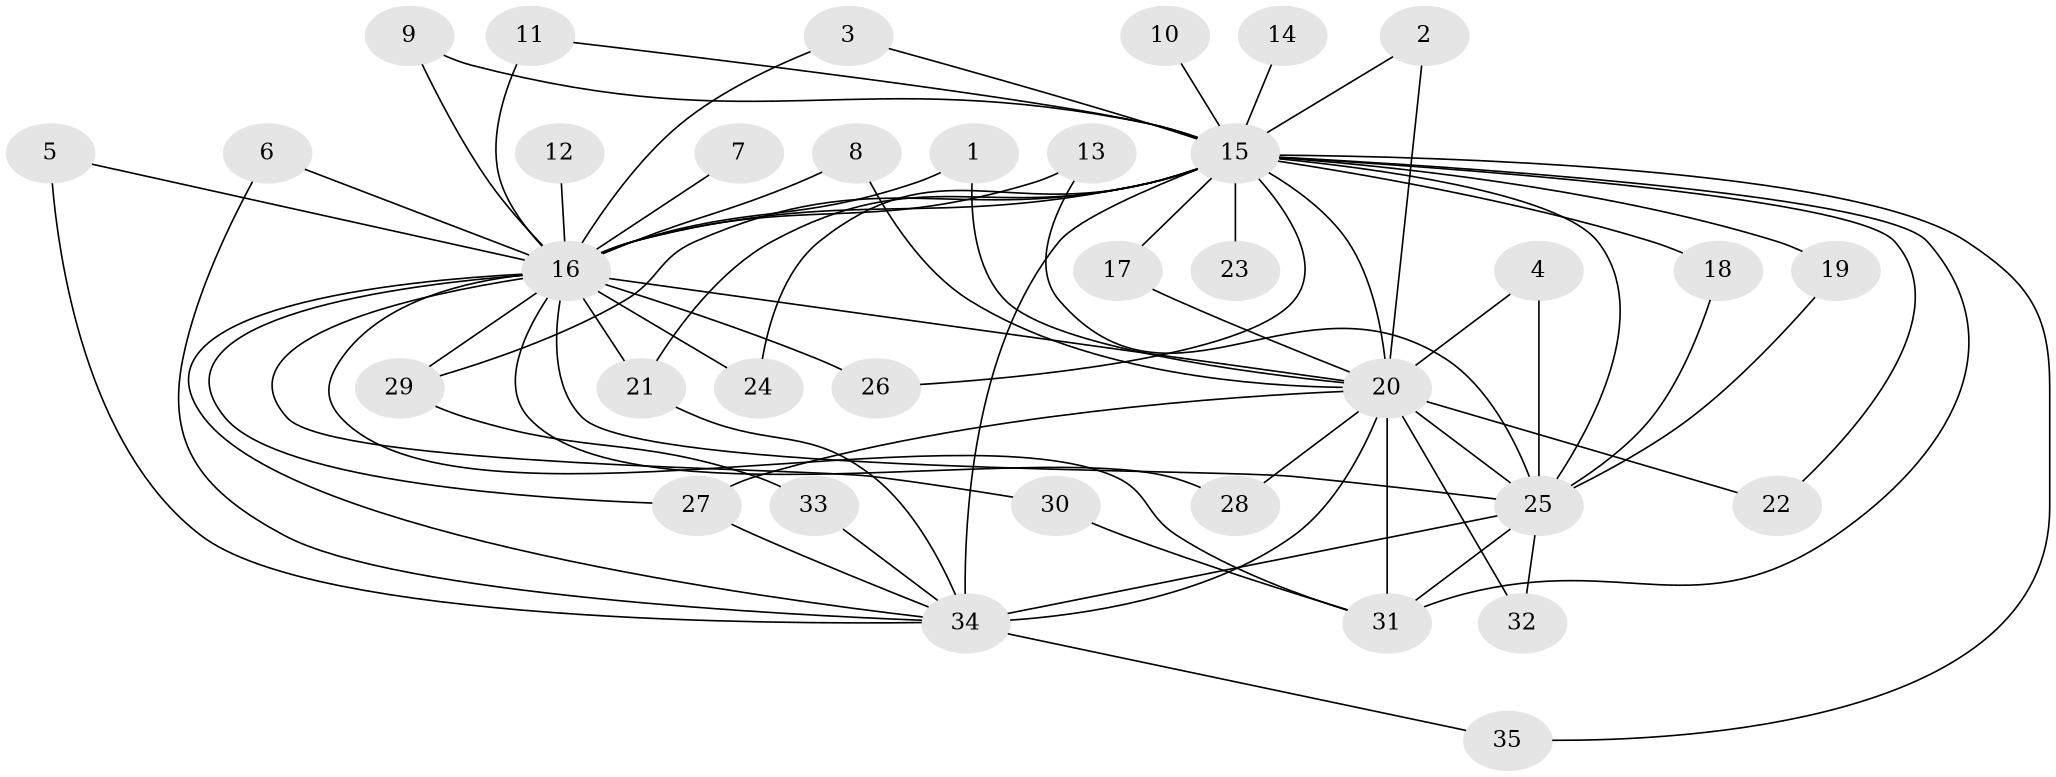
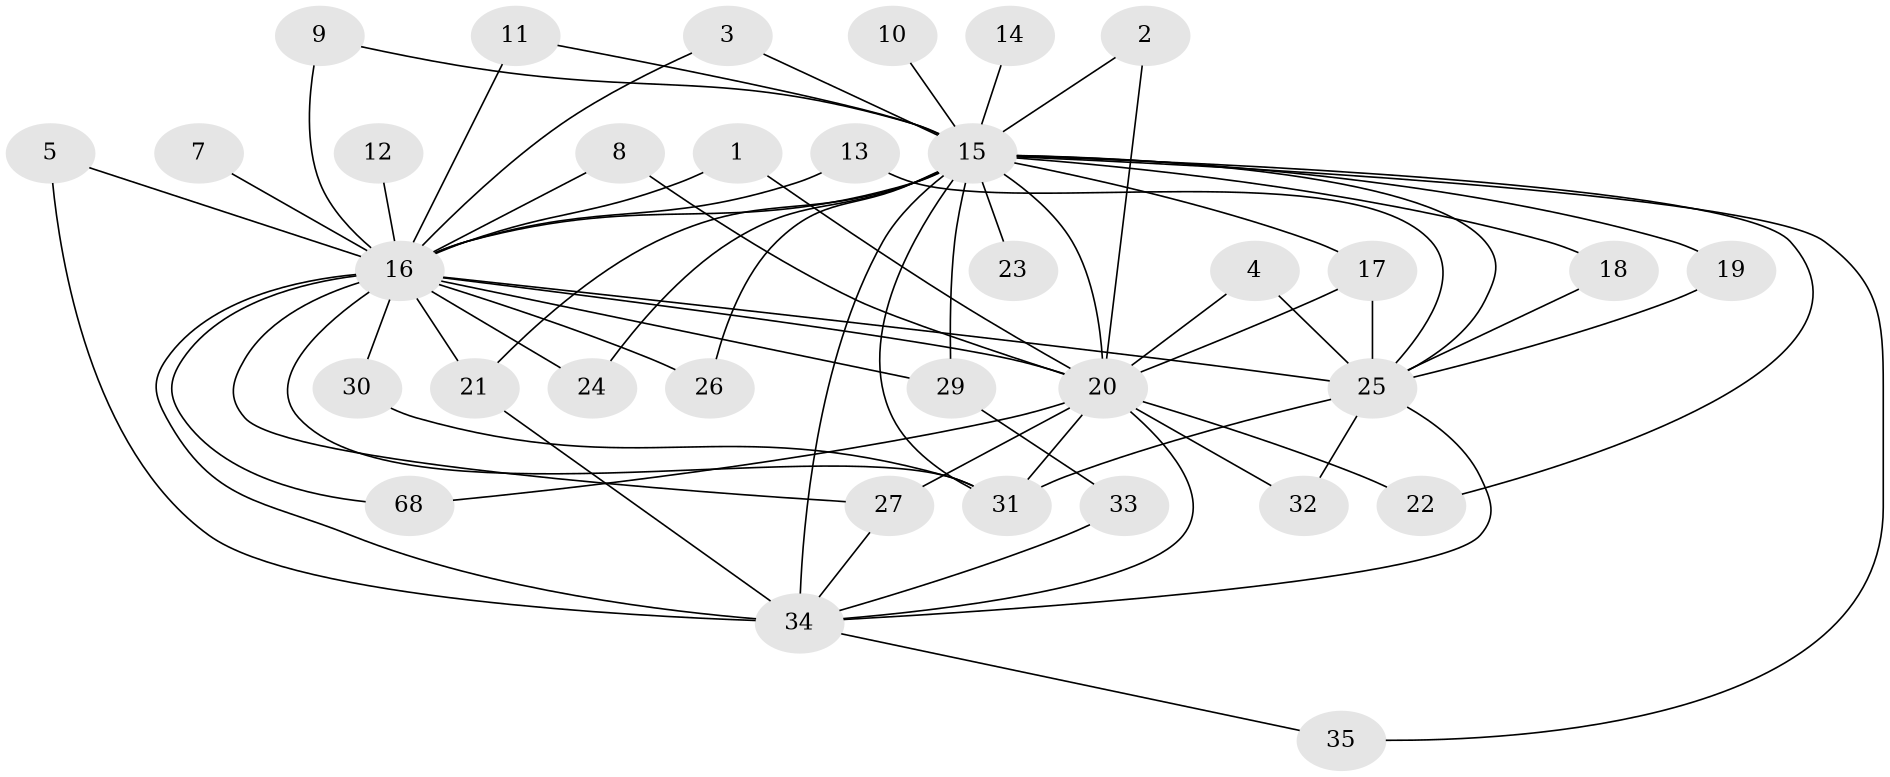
node "6": removed
edge "20" -- "25": now "17" -- "25"
node "28": label "28" -> "68"
